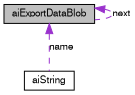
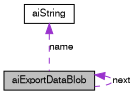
edge "aiString" -> "aiExportDataBlob": reversed
